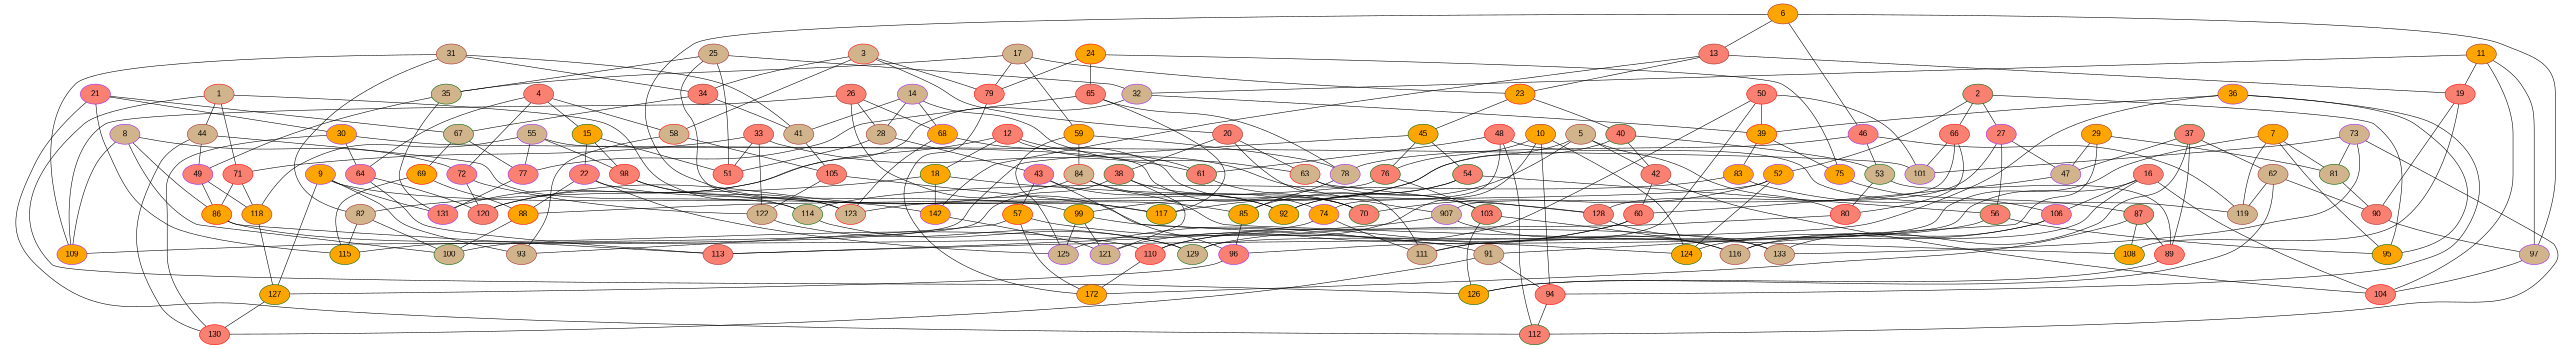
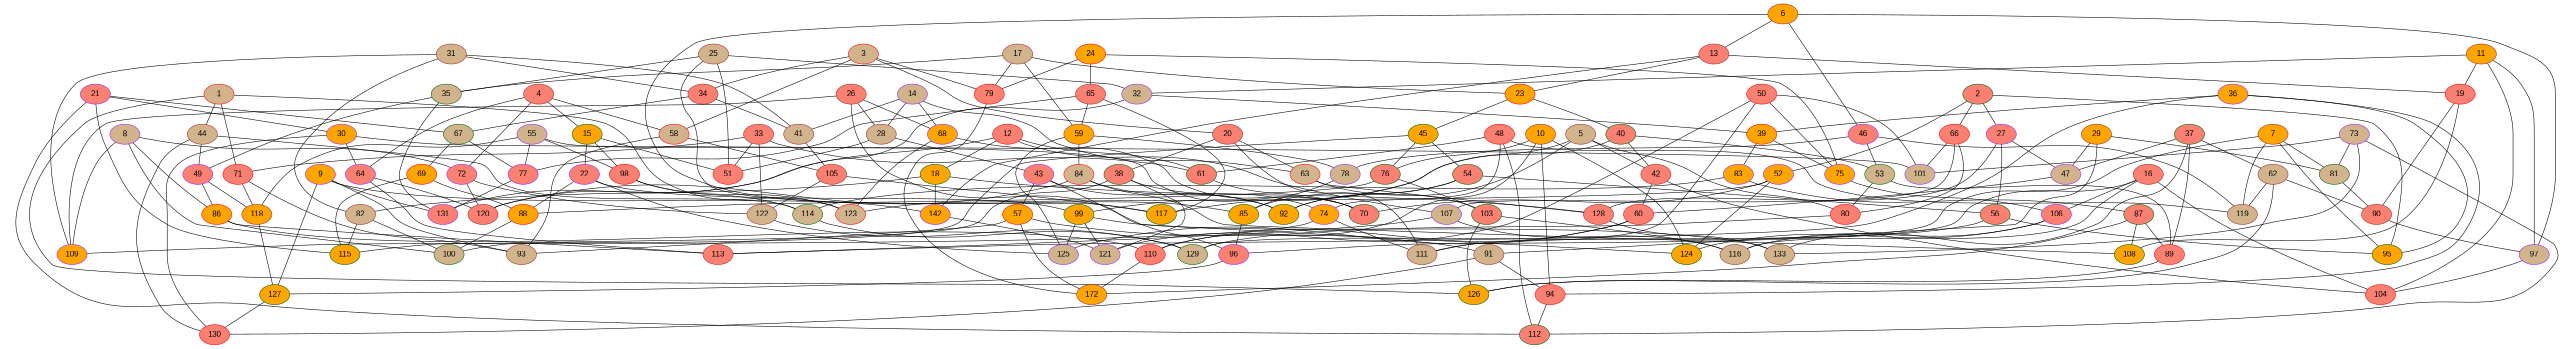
edge "50" -- "39": now "50" -- "75"
edge "65" -- "78": now "65" -- "59"
edge "71" -- "86": now "71" -- "93"
node "907": label "907" -> "107"
